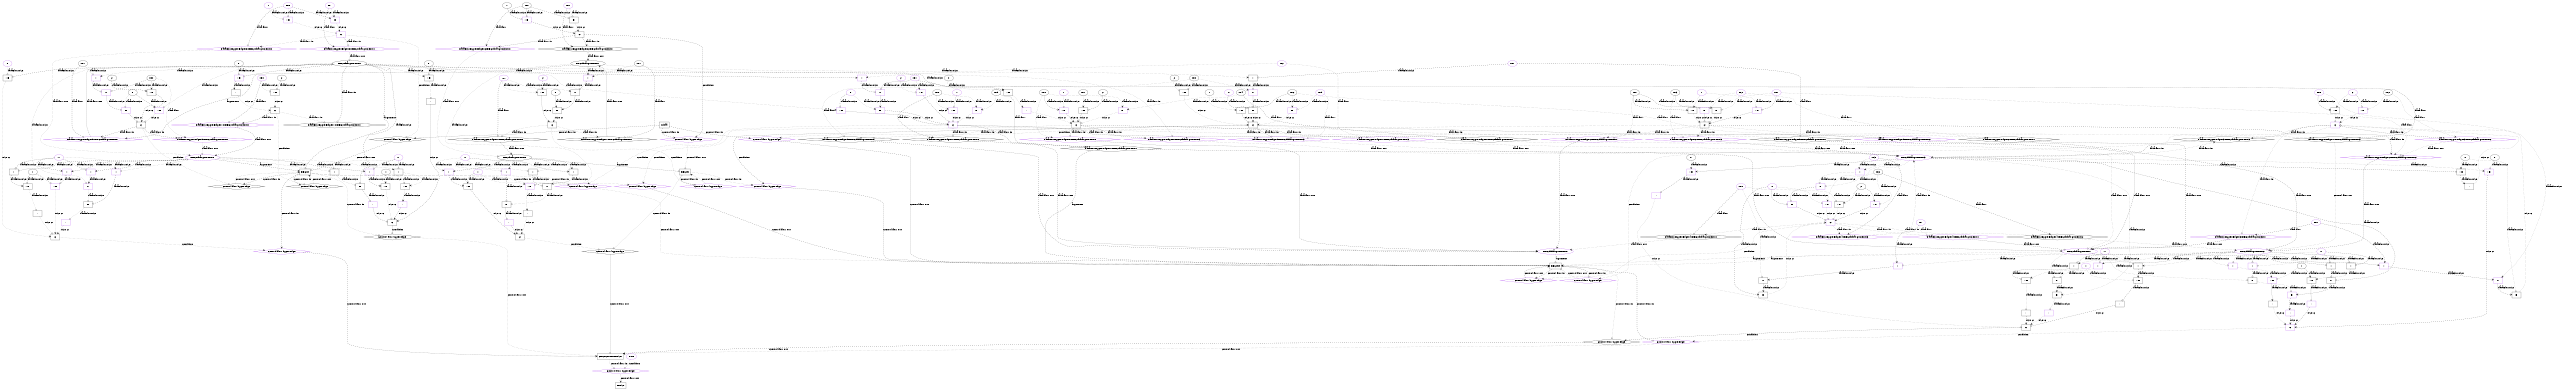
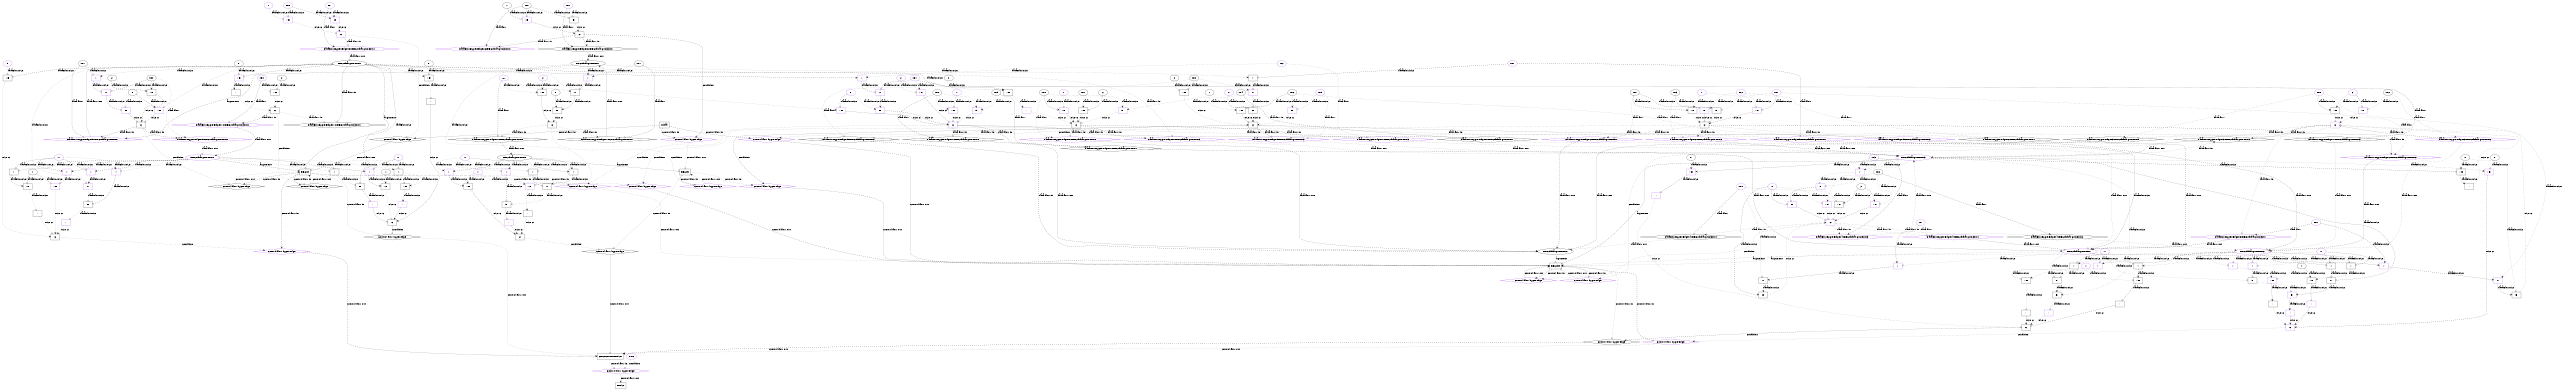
node "DataFowHyperEdge_8_REC__f_argument_0": removed
edge "_P4" -> "DataFowHyperEdge_0_REC_f_f_argument_1": label "data flow" -> "data flow in"
edge "DataFowHyperEdge_6_REC_f__argument_0" -> "REC_f__argument_0": removed, label "data flow out"
node "DataFowHyperEdge_7_REC_f__argument_1": label "DataFowHyperEdge_7_REC_f__argument_1" -> "DataFowHyperEdge_7_CHC_f__argument_1"
node "DataFowHyperEdge_5_REC_f_f_argument_1": color black -> purple
node "DataFowHyperEdge_3_REC_f_f_argument_0": added
edge "DataFowHyperEdge_3_REC_f_f_argument_2" -> "DataFowHyperEdge_2_REC_f_f_argument_2": now "DataFowHyperEdge_3_REC_f_f_argument_2" -> "REC_f_f_argument_2"
edge "DataFowHyperEdge_3_REC_f_f_argument_3" -> "REC_f_f_argument_3": label "data flow in" -> "data flow out"
edge "DataFowHyperEdge_5_REC_f_f_argument_0" -> "REC_f_f_argument_0": label "data flow out" -> "data flow in"
edge "DataFowHyperEdge_4_REC_f_f_argument_3" -> "REC_f_f_argument_3": label "data flow in" -> "data flow out"
edge "DataFowHyperEdge_5_REC_f_f_argument_1" -> "REC_f_f_argument_1": label "data flow out" -> "dataFlowAST"
edge "DataFowHyperEdge_1_REC_f_f_argument_2" -> "REC_f_f_argument_2": label "control flow out" -> "data flow out"
node "REC_f_f_argument_0": color purple -> black
edge "DataFowHyperEdge_1_REC_f_f_argument_1" -> "REC_f_f": now "REC_f_f_argument_3" -> "REC_f_f"
